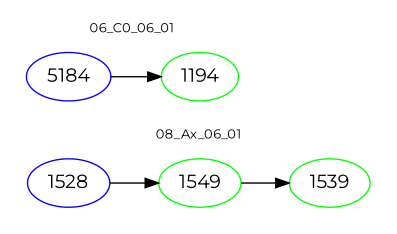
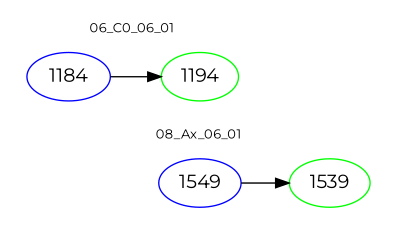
node "5184": label "5184" -> "1184"
node "1528": removed
node "1549": color green -> blue
